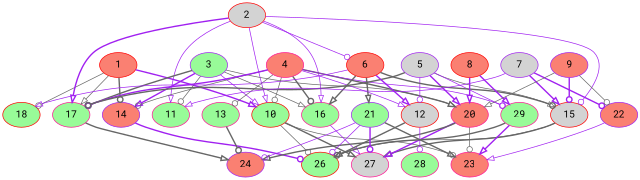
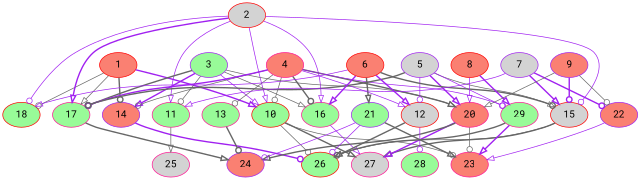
edge "2" -> "6": now "2" -> "18"
edge "6" -> "16": color gray40 -> purple
edge "8" -> "20": style bold -> solid
edge "21" -> "27": removed
node "25": added
